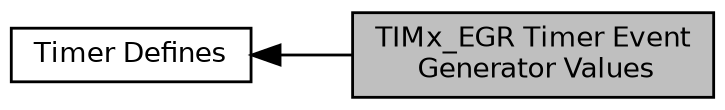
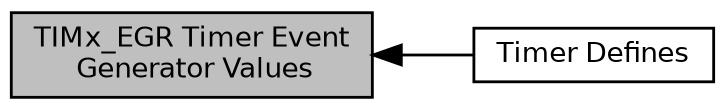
edge "TIMx_EGR Timer Event Generator Values" -> "Timer Defines": reversed
